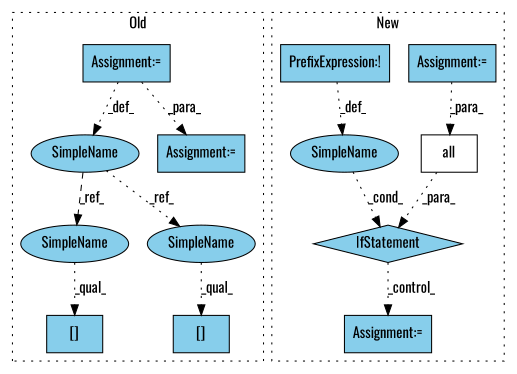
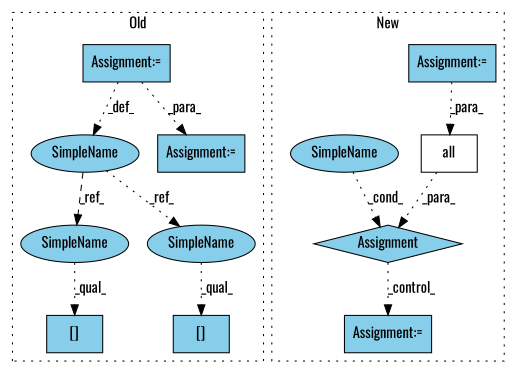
node "PrefixExpression:!": removed
node "IfStatement": label "IfStatement" -> "Assignment"
